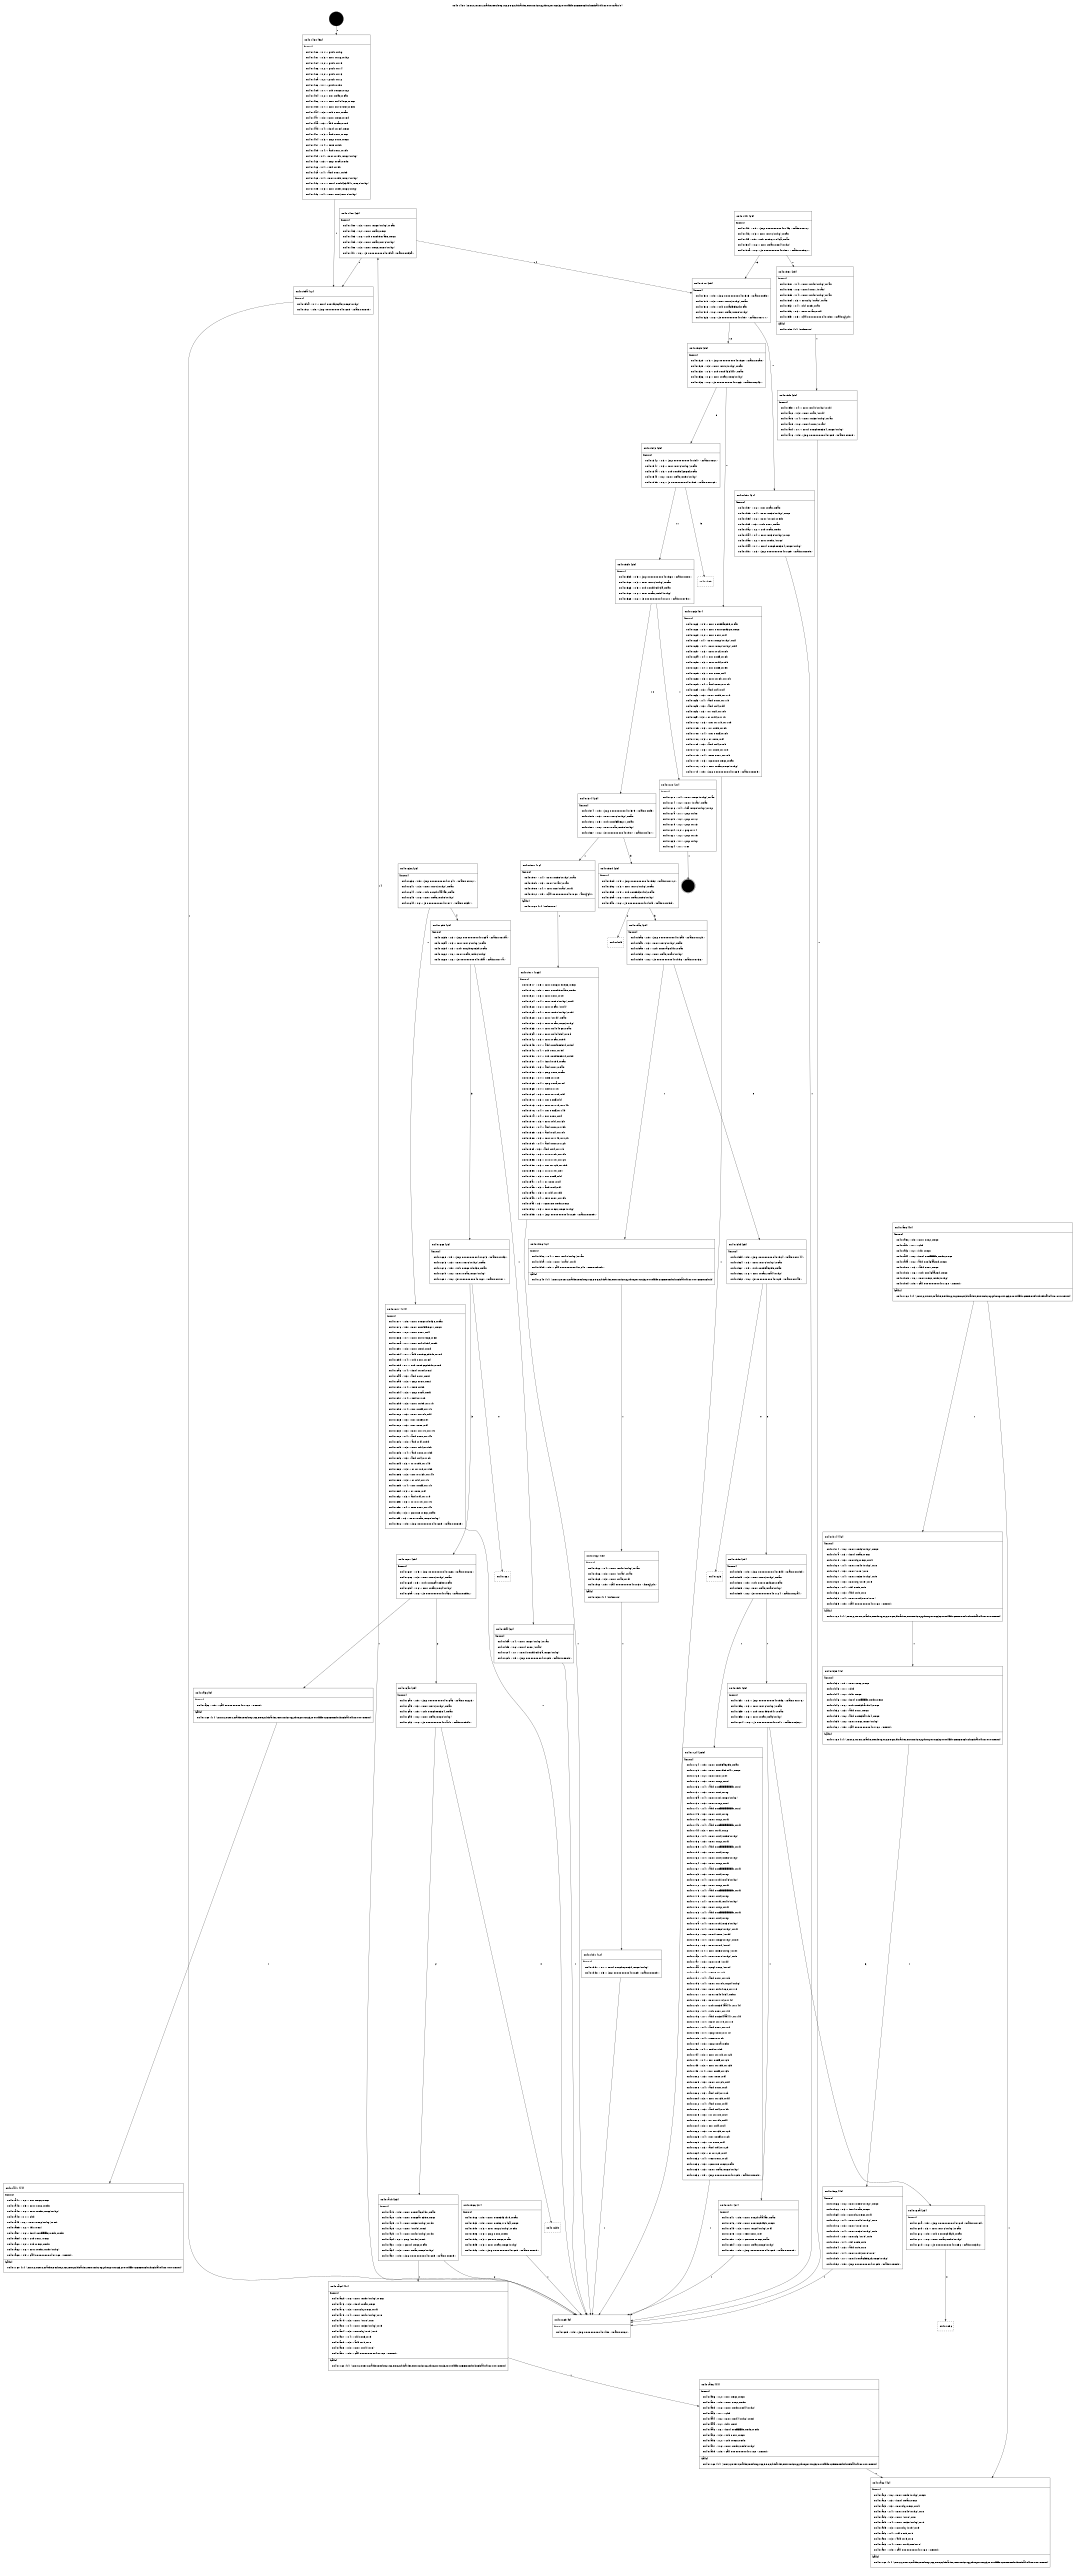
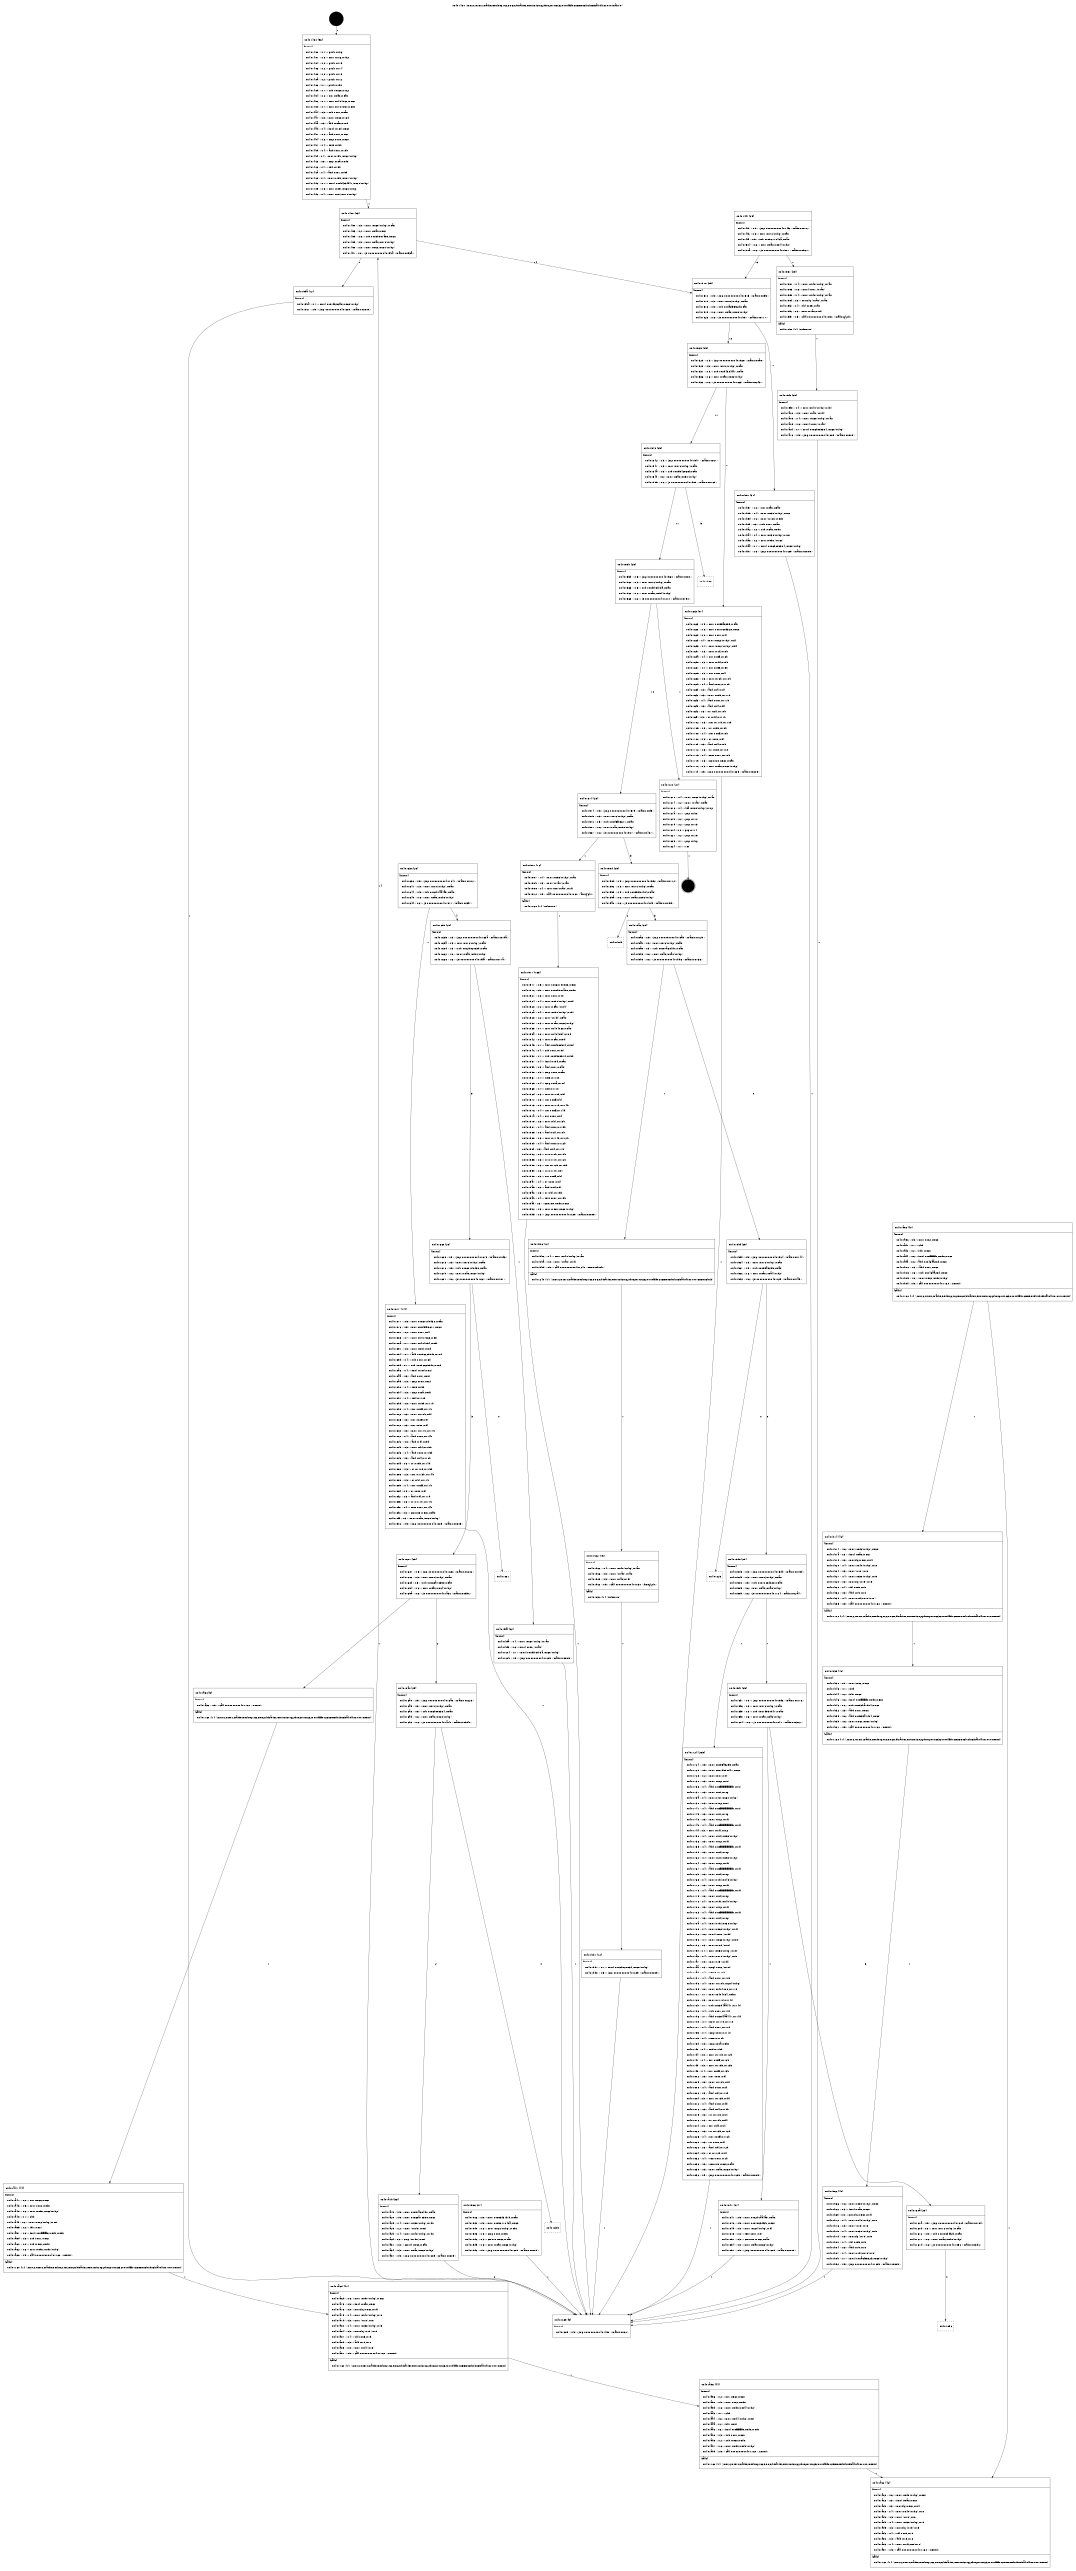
edge "0x401480 [96]" -> "0x4019ba [12]": now "0x401480 [96]" -> "0x4014e0 [23]"
edge "0x401529 [25]" -> "0x401542 [25]": label " 8" -> " 11"
edge "0x401a1b [33]" -> "0x401a6d [41]": now "0x401a41 [44]" -> "0x401a6d [41]"
